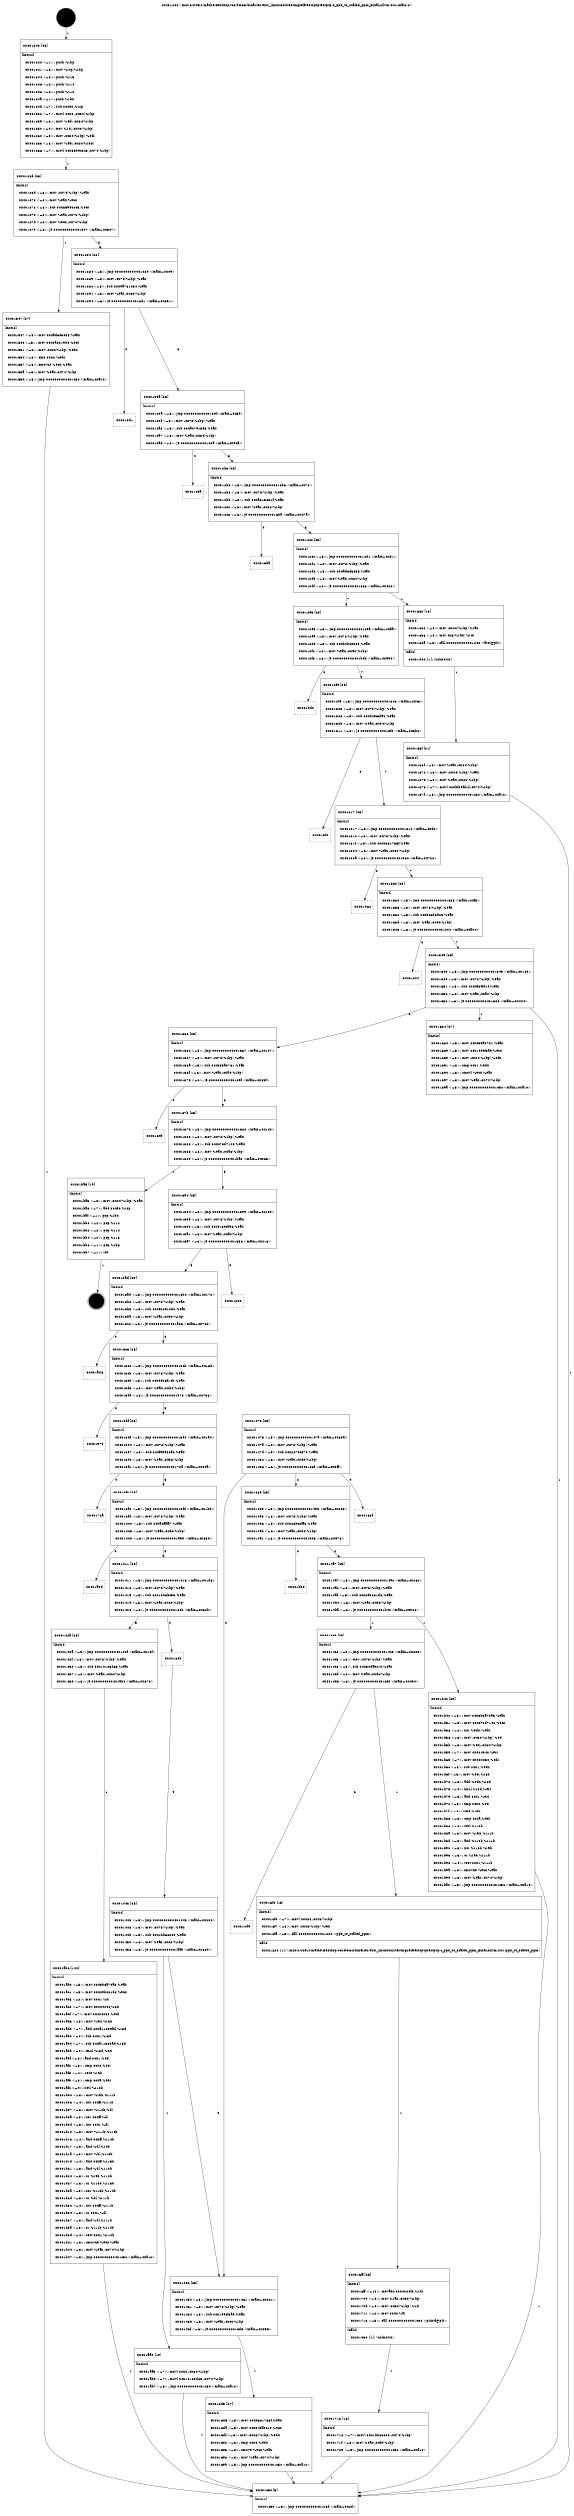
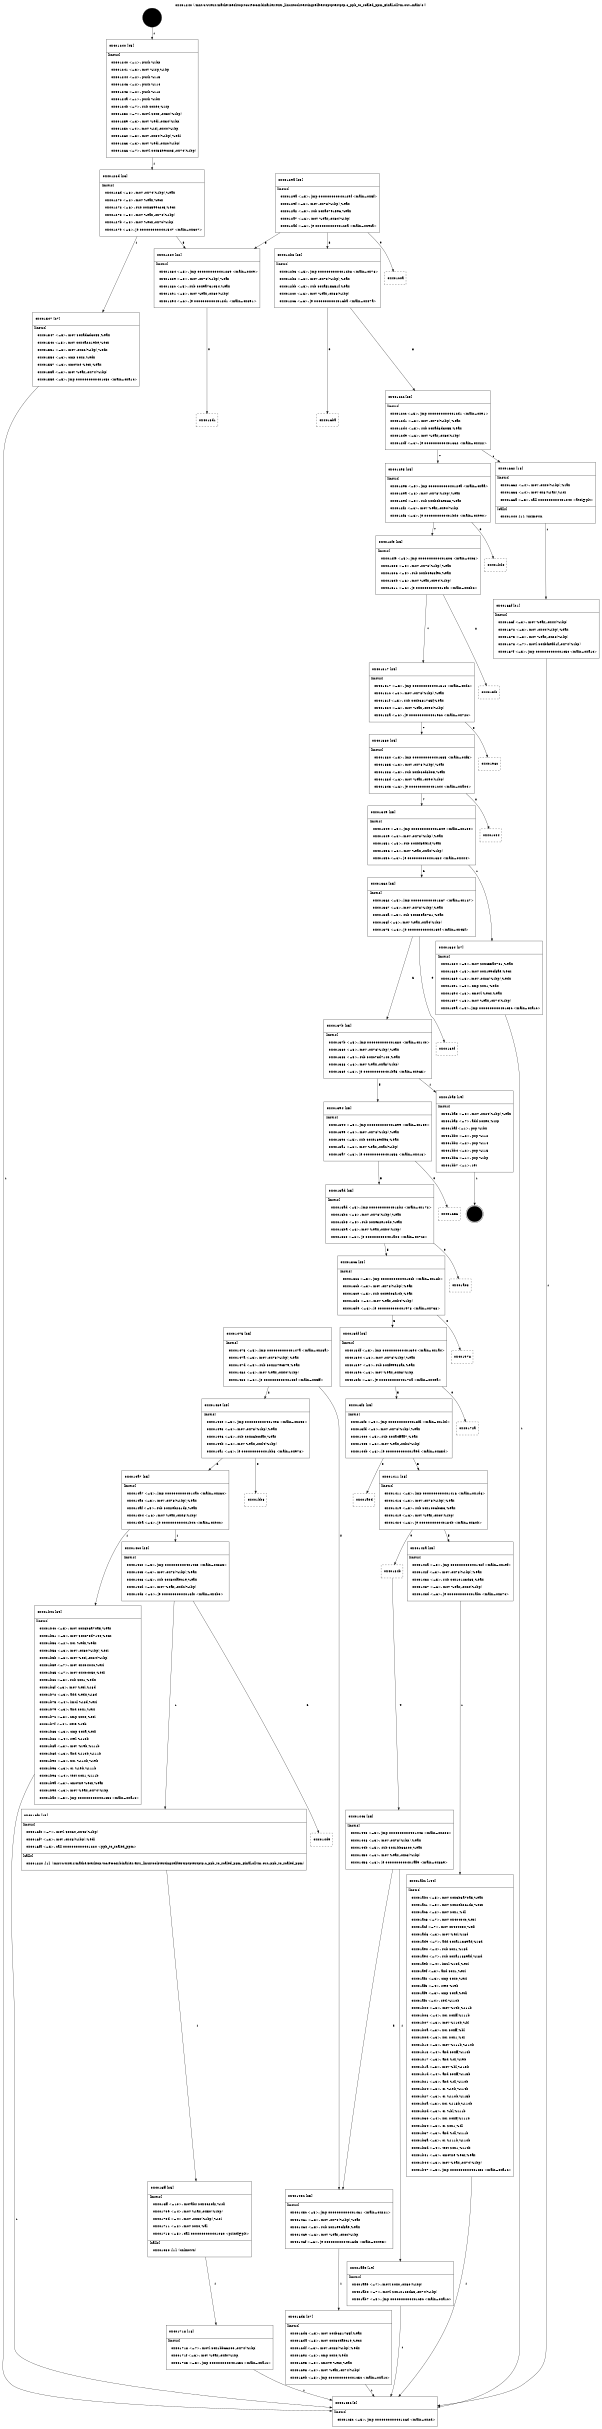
edge "0x401284 [22]" -> "0x40129a [25]": reversed
node "0x40183f": removed
edge "0x401349 [25]" -> "0x401c5c [5]": now "0x401684 [27]" -> "0x401c5c [5]"
